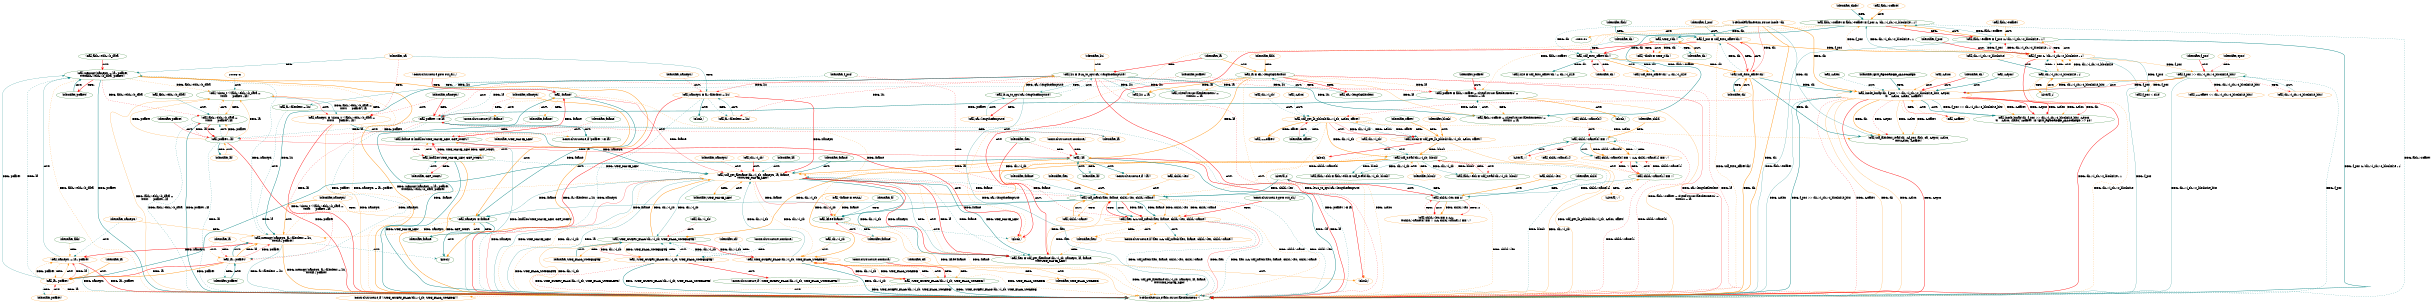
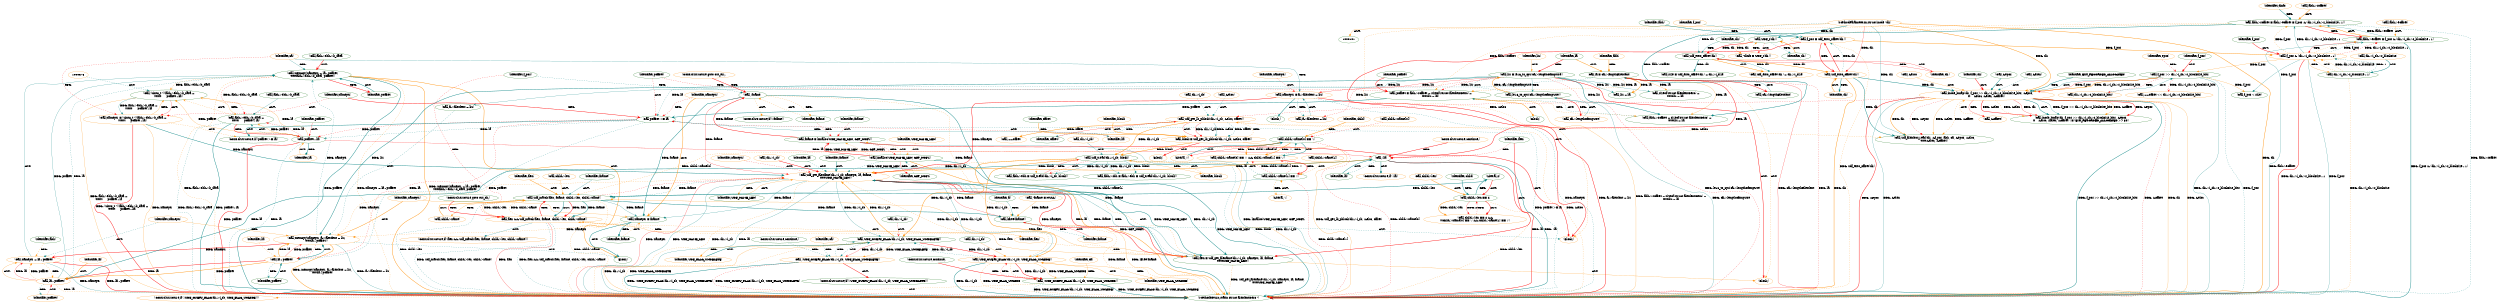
node "(Literal,1)": removed
edge "(Call,lfi = cfi->lengthFileIdent)" -> "(Call,!lfi)": color darkorange -> red
